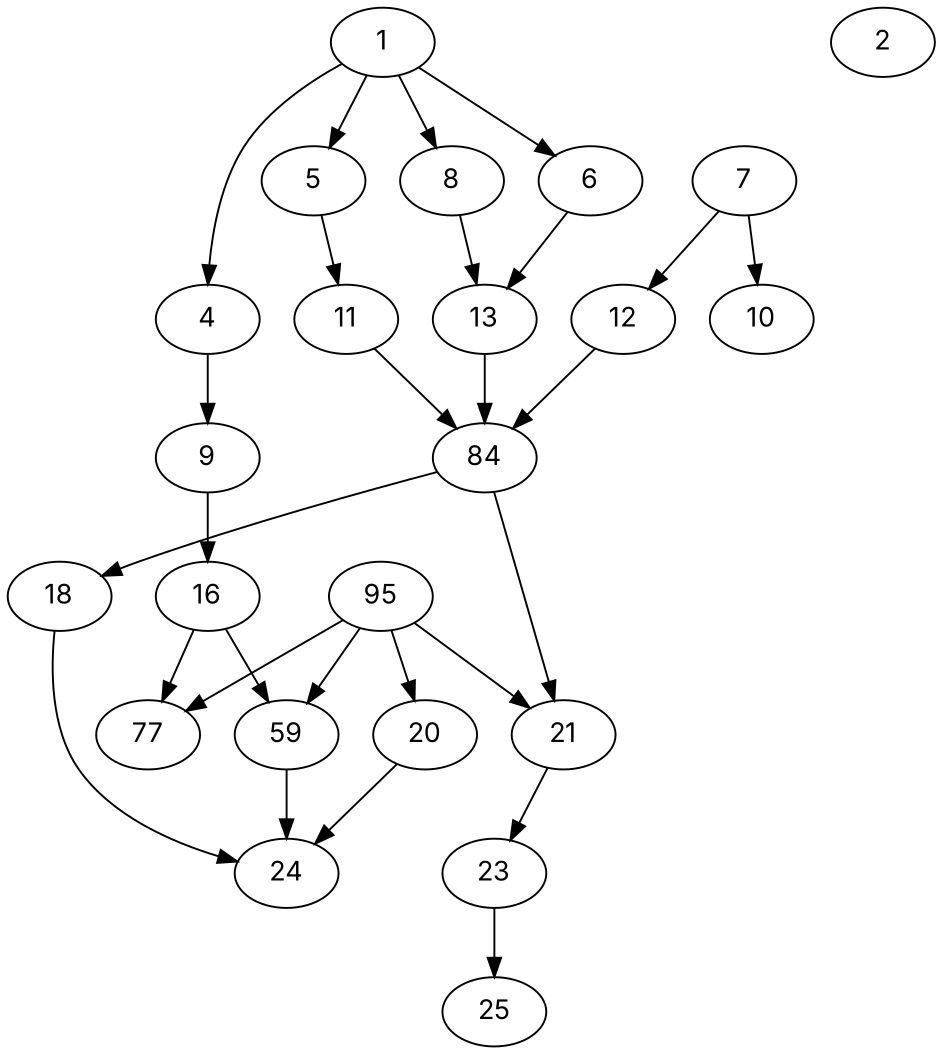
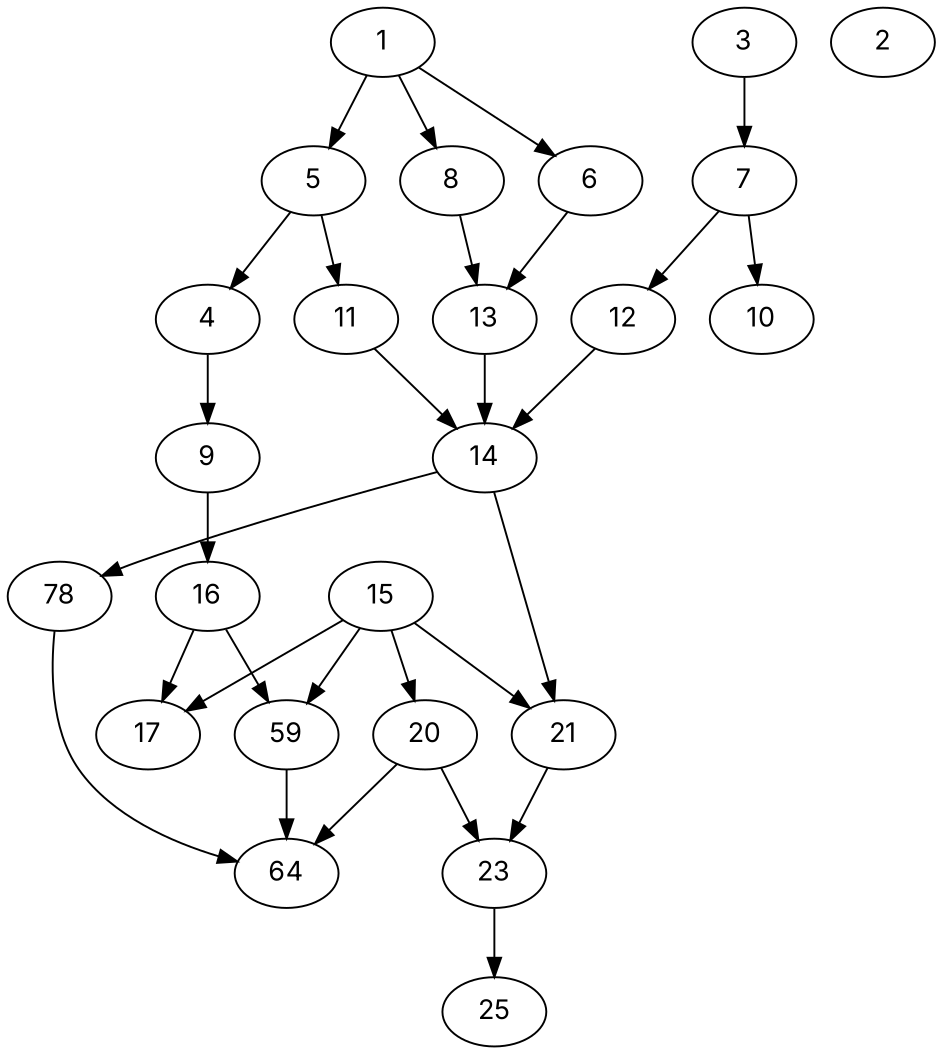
node "3": added
edge "1" -> "4": now "5" -> "4"
node "84": label "84" -> "14"
node "18": label "18" -> "78"
node "95": label "95" -> "15"
node "77": label "77" -> "17"
edge "20" -> "23": added
node "24": label "24" -> "64"
